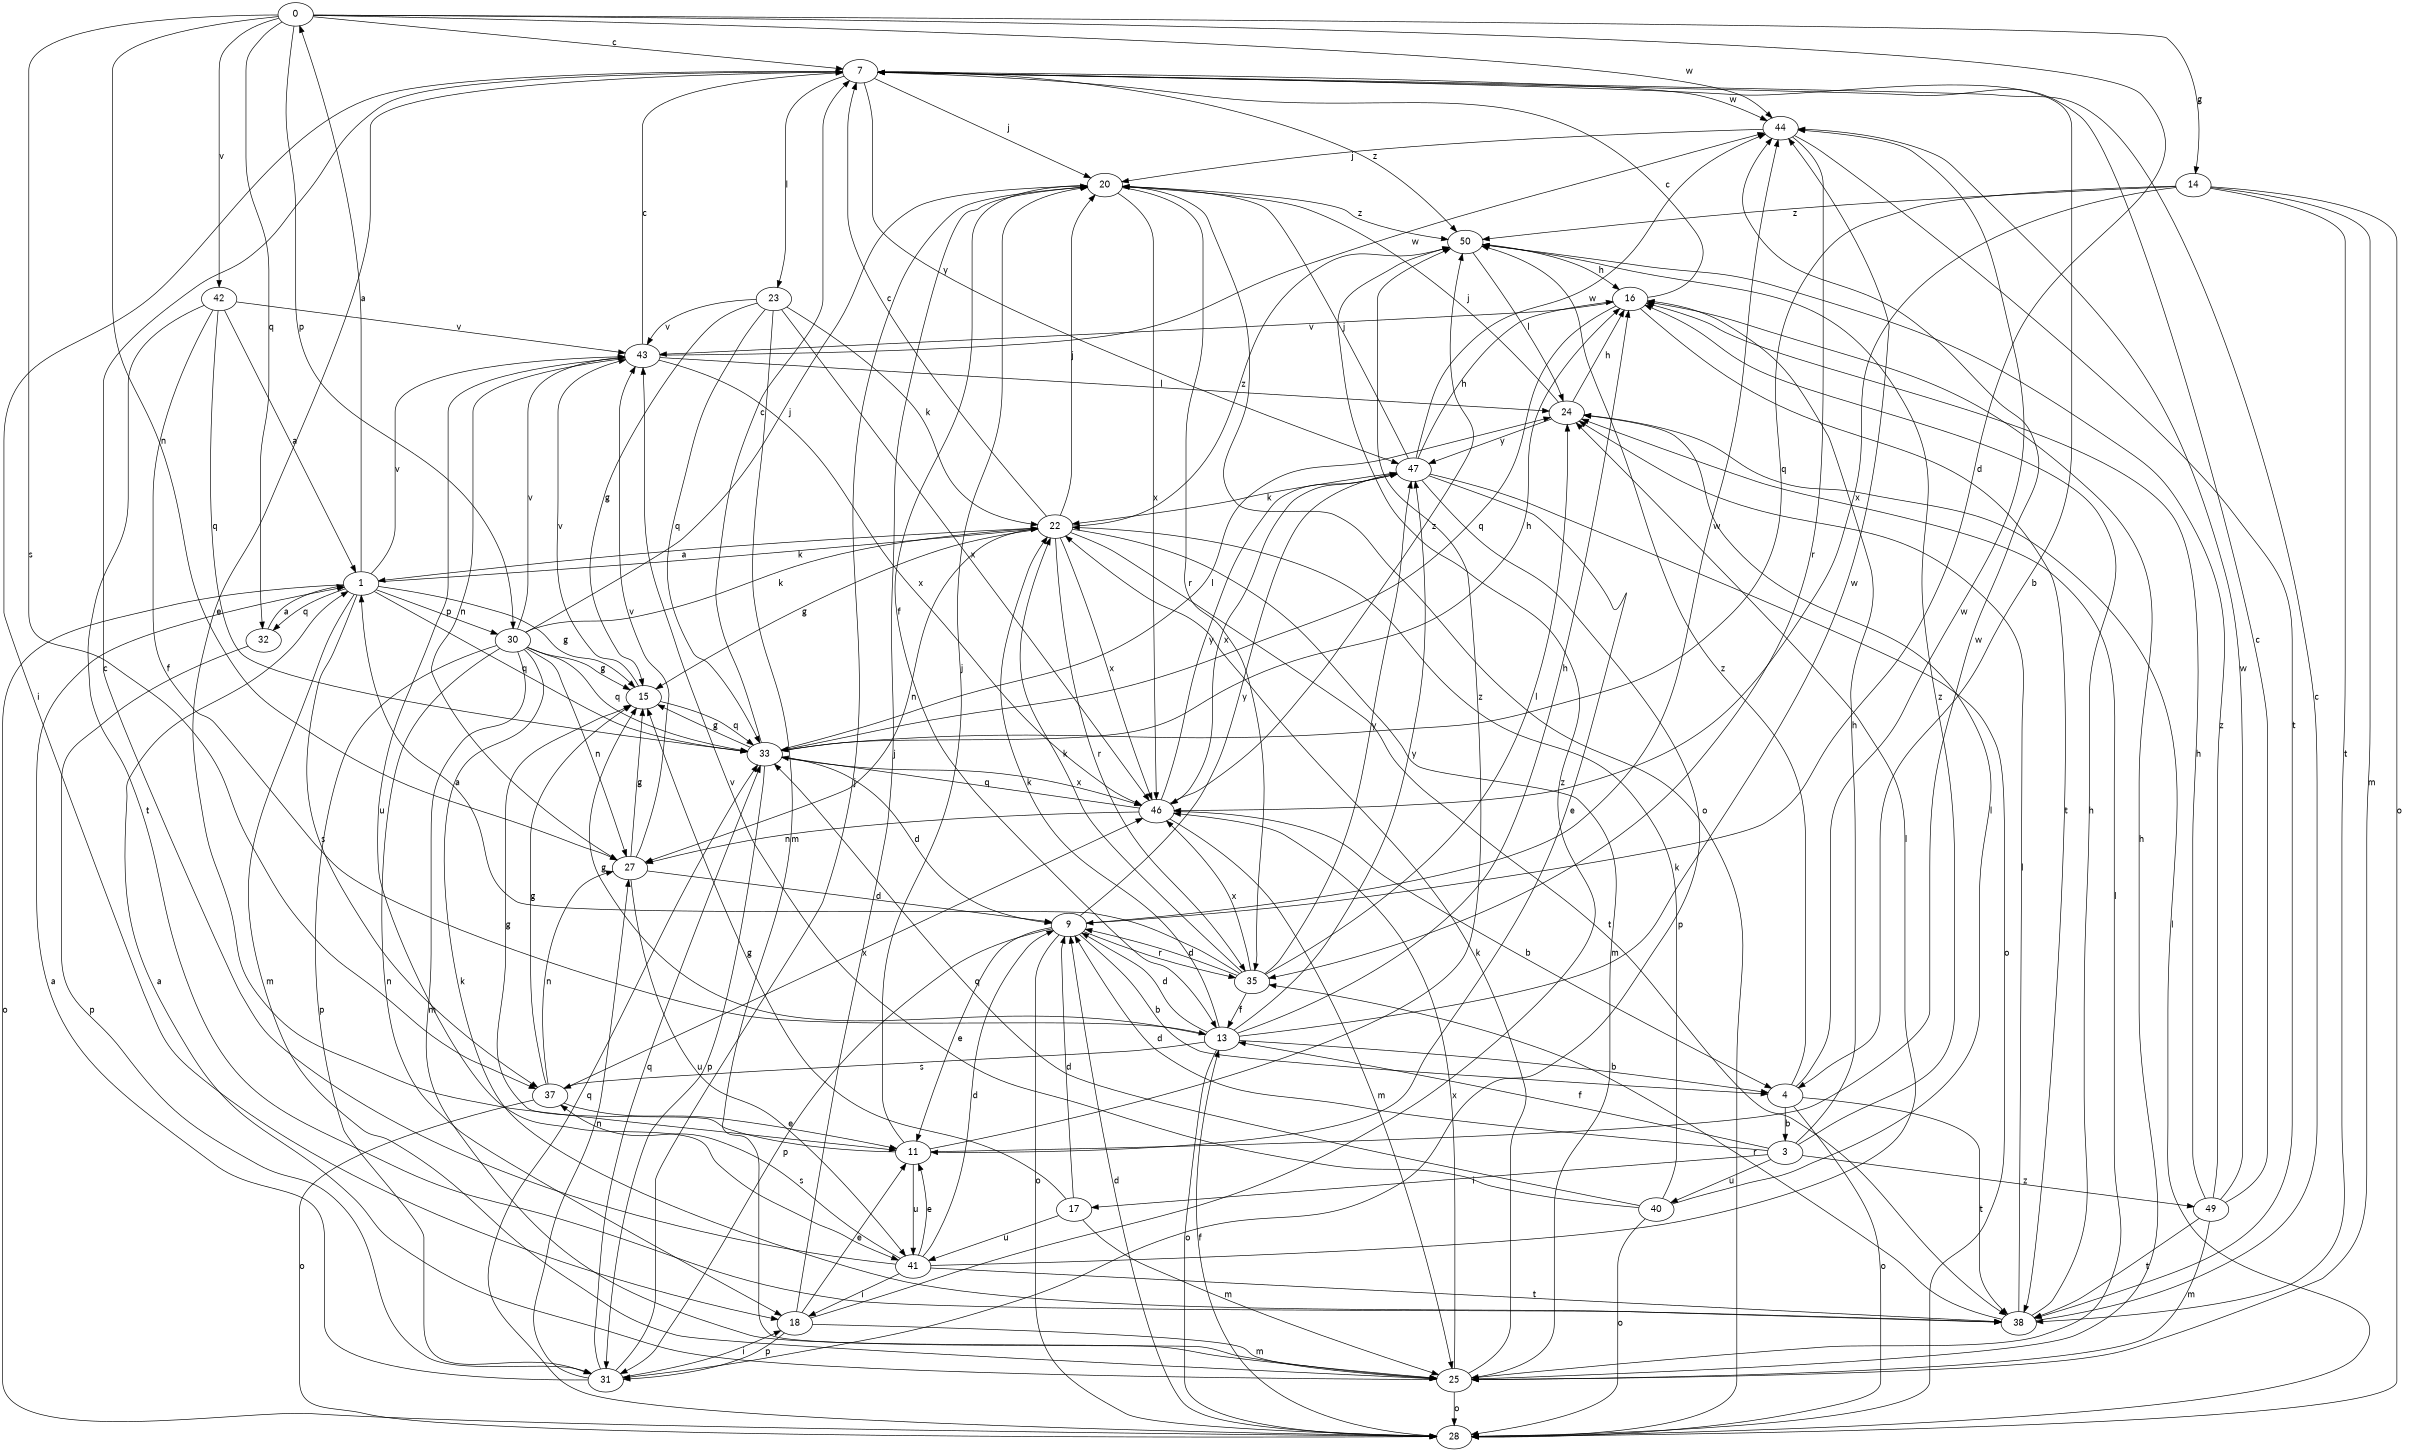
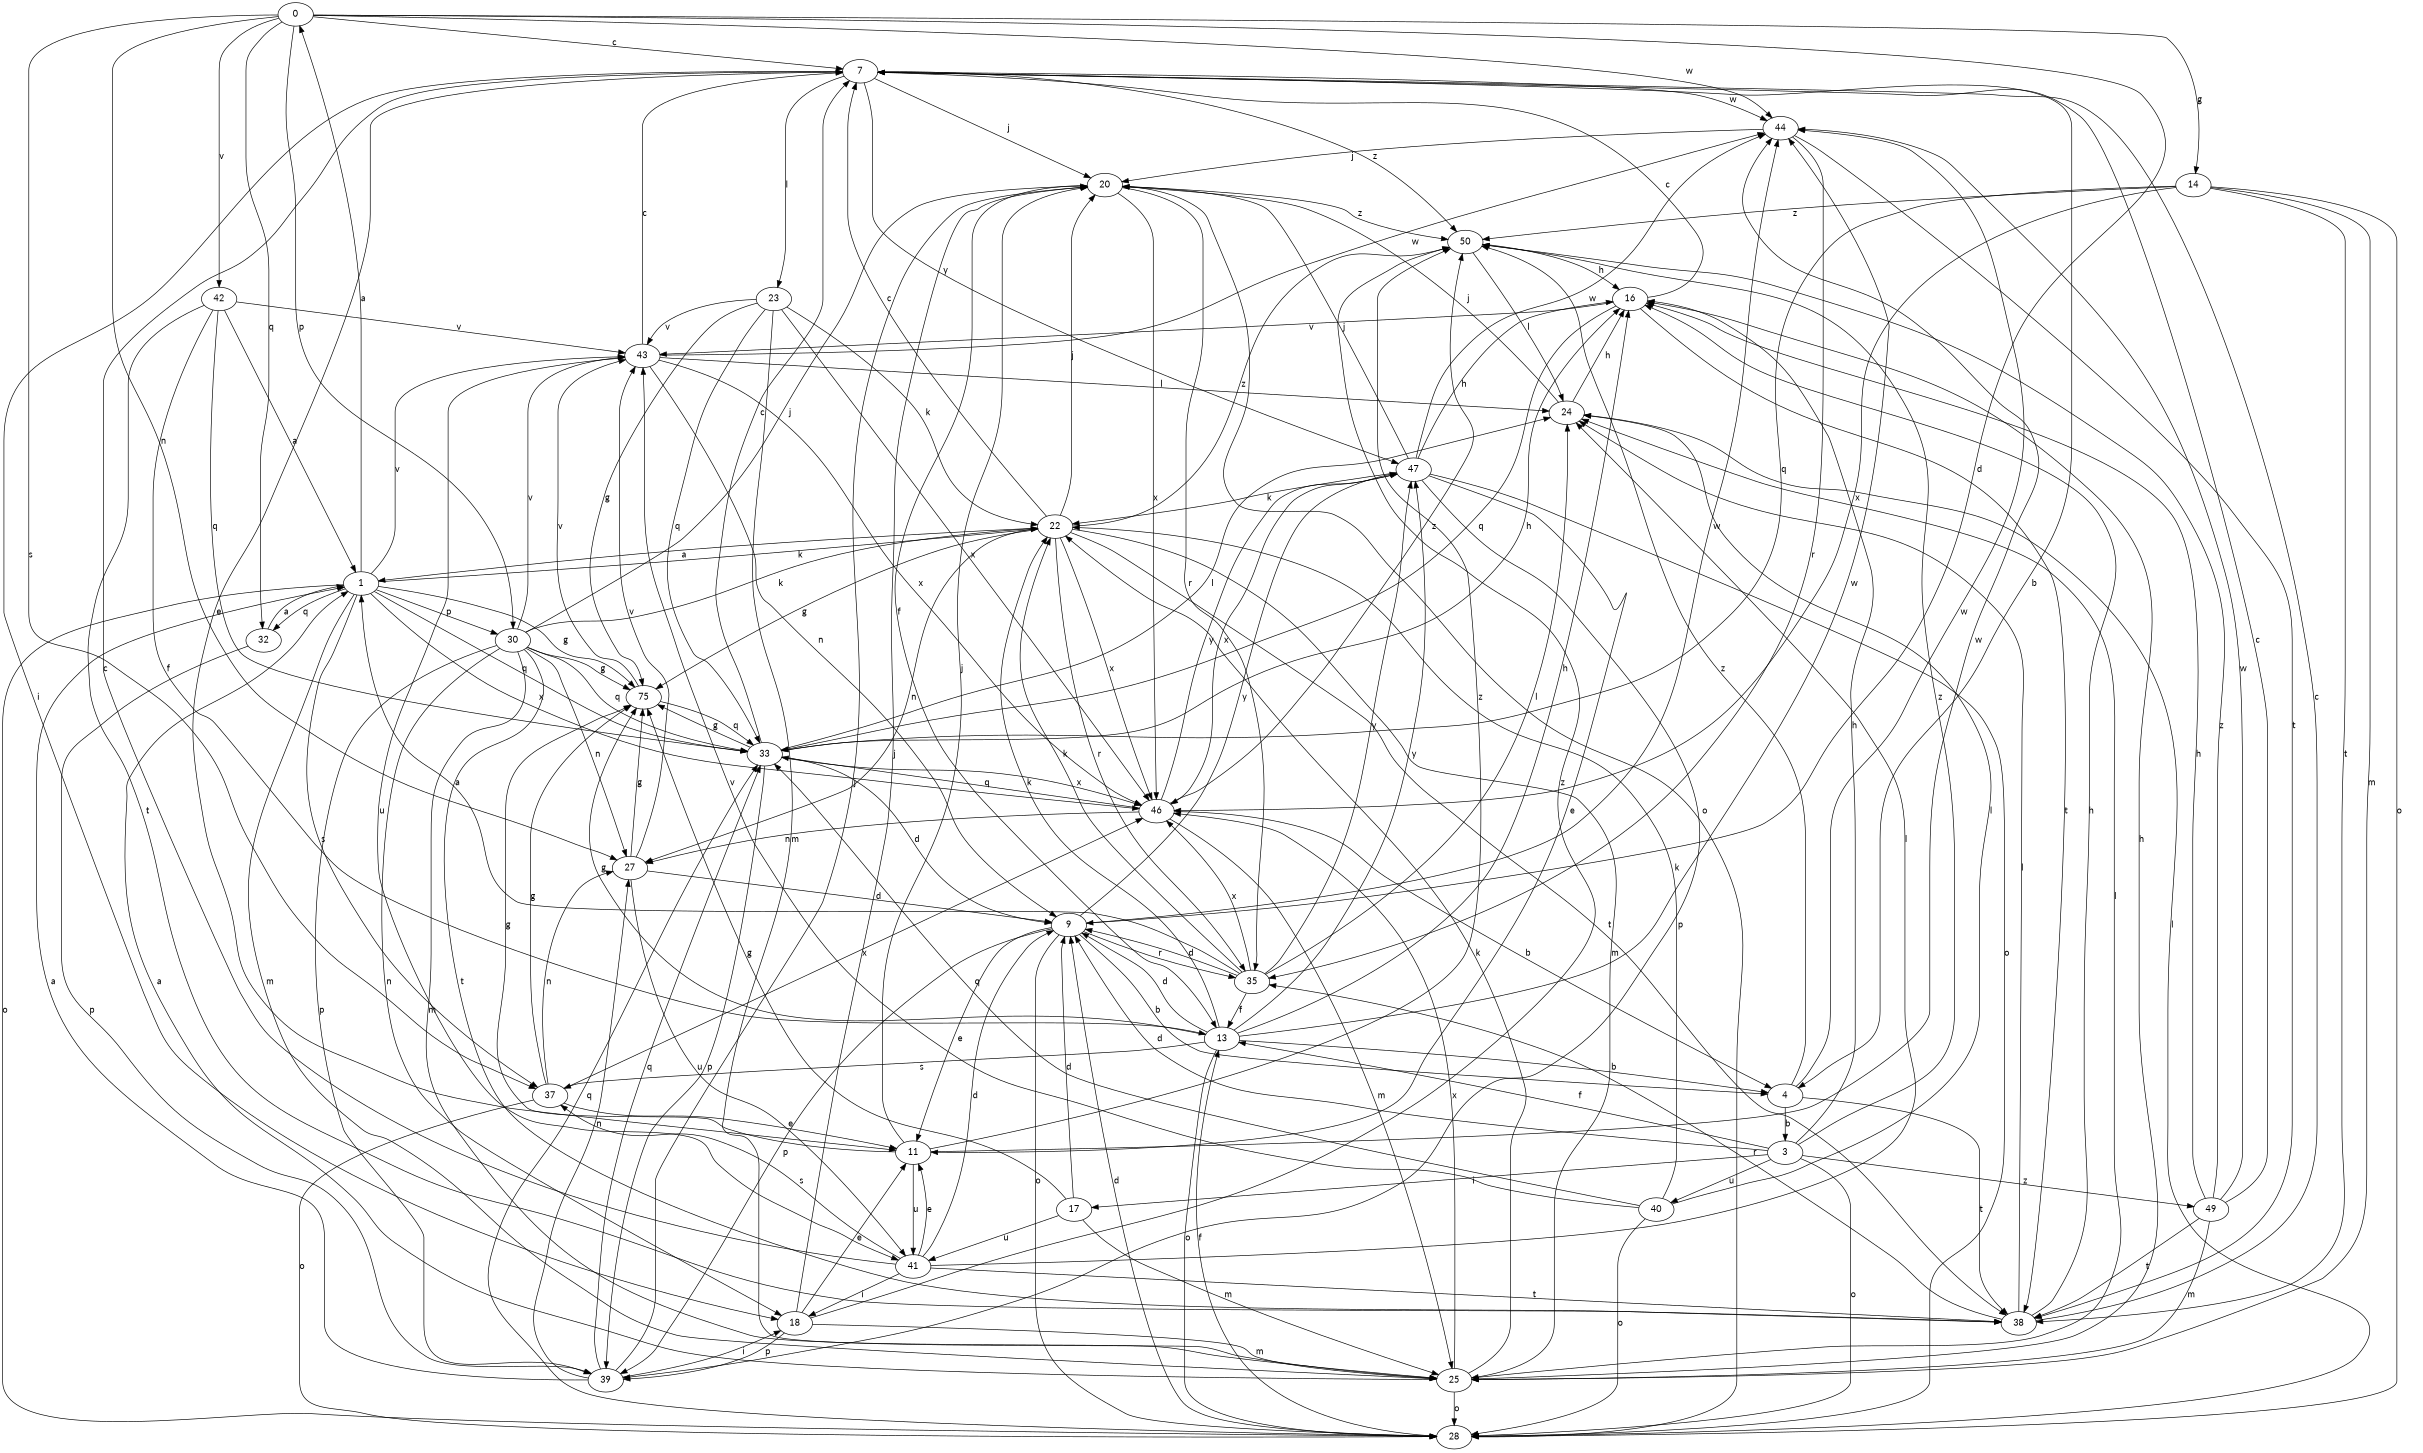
edge "24" -> "47": removed, label "y"
edge "43" -> "27": now "43" -> "9"
node "15": label "15" -> "75"
edge "1" -> "46": added, label "x"
edge "30" -> "38": label "k" -> "t"
node "31": label "31" -> "39"
edge "4" -> "28": now "3" -> "28"
